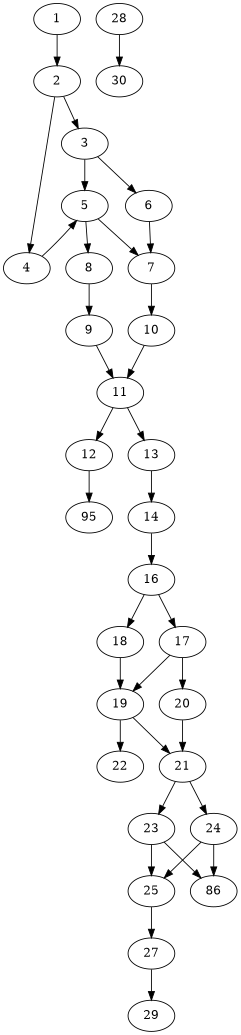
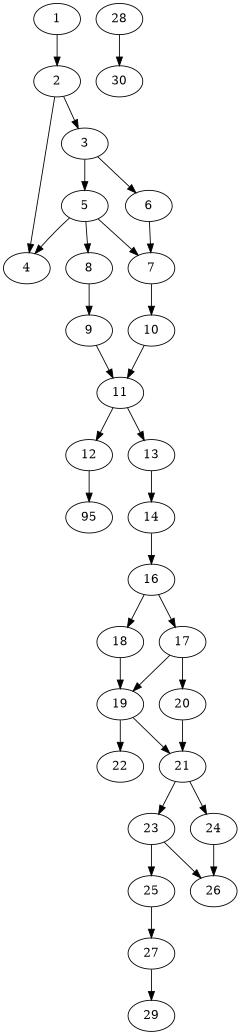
edge "4" -> "5": reversed
edge "24" -> "25": removed
node "86": label "86" -> "26"
